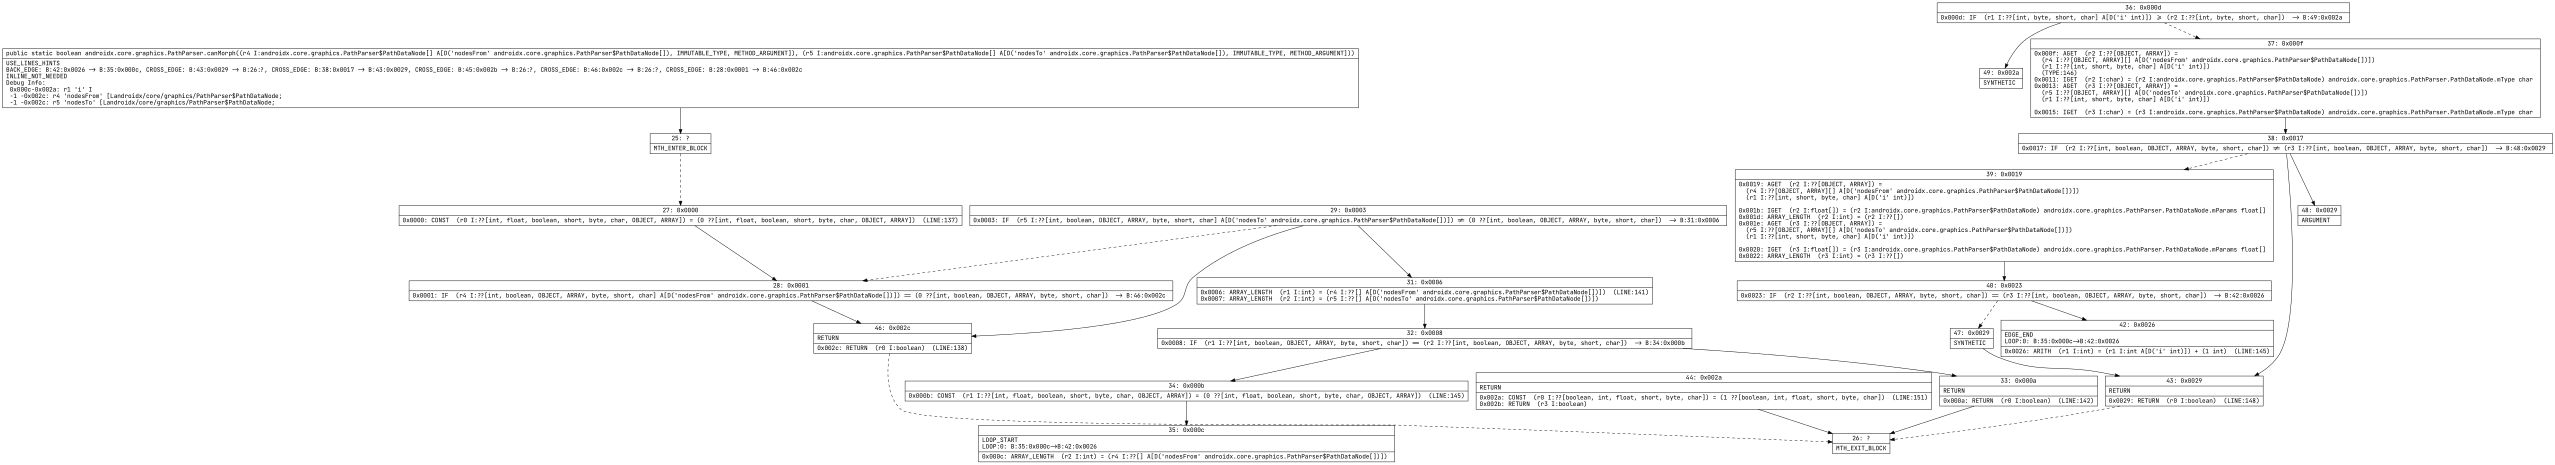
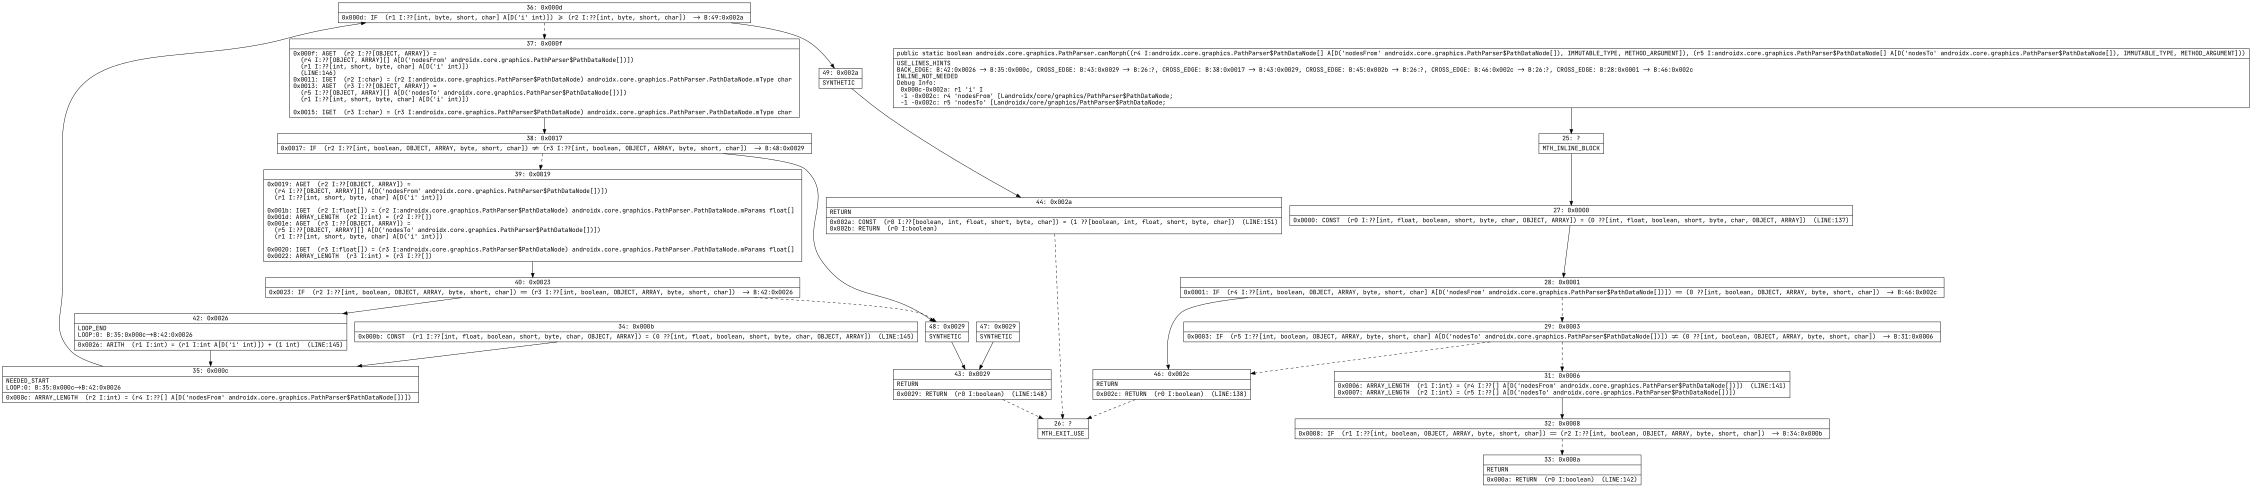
node "37: 0x000f": text "(TYPE:146)" -> "(LINE:146)"
edge "35: 0x000c" -> "36: 0x000d": added
edge "49: 0x002a" -> "44: 0x002a": added
node "25: ?": text "MTH_ENTER_BLOCK" -> "MTH_INLINE_BLOCK"
edge "25: ?" -> "27: 0x0000": style dashed -> solid
node "48: 0x0029": text "ARGUMENT" -> "SYNTHETIC"
edge "29: 0x0003" -> "31: 0x0006": style solid -> dashed
edge "29: 0x0003" -> "28: 0x0001": reversed
edge "38: 0x0017" -> "43: 0x0029": now "48: 0x0029" -> "43: 0x0029"
edge "40: 0x0023" -> "47: 0x0029": now "40: 0x0023" -> "48: 0x0029"
edge "29: 0x0003" -> "46: 0x002c": style solid -> dashed
node "42: 0x0026": text "EDGE_END" -> "LOOP_END"
edge "42: 0x0026" -> "35: 0x000c": added
edge "32: 0x0008" -> "33: 0x000a": style solid -> dashed
edge "32: 0x0008" -> "34: 0x000b": removed
node "44: 0x002a": text "0x002b: RETURN  (r3 I:boolean)" -> "0x002b: RETURN  (r0 I:boolean)"
edge "33: 0x000a" -> "26: ?": removed
edge "44: 0x002a" -> "26: ?": style solid -> dashed
node "35: 0x000c": text "LOOP_START" -> "NEEDED_START"
node "26: ?": text "MTH_EXIT_BLOCK" -> "MTH_EXIT_USE"
